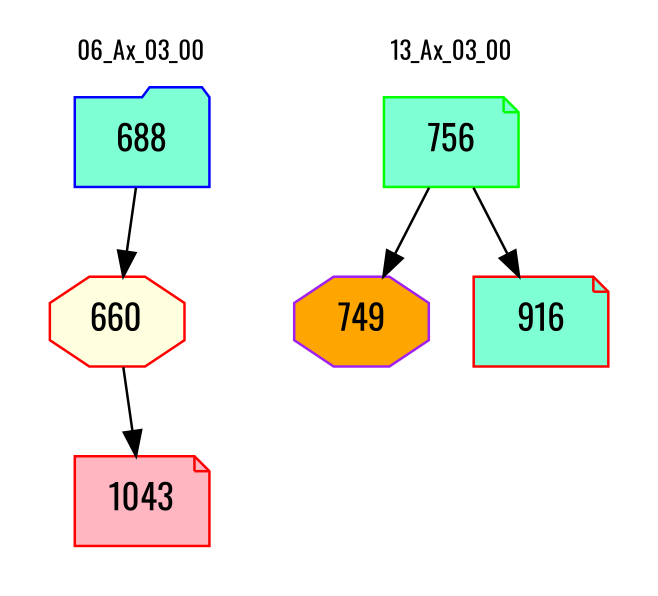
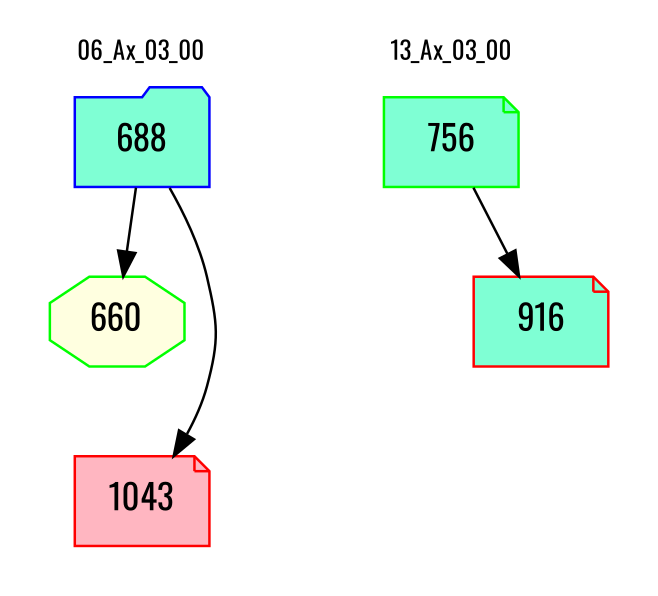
node "660": color red -> green
node "749": removed
edge "660" -> "1043": now "688" -> "1043"
